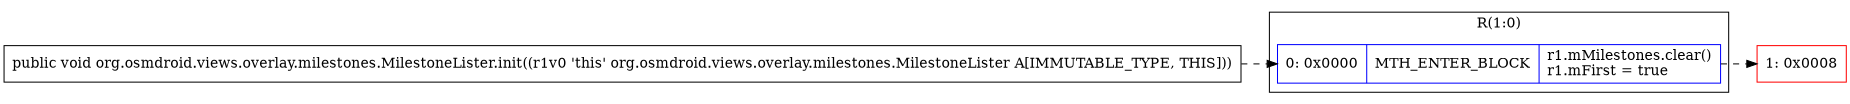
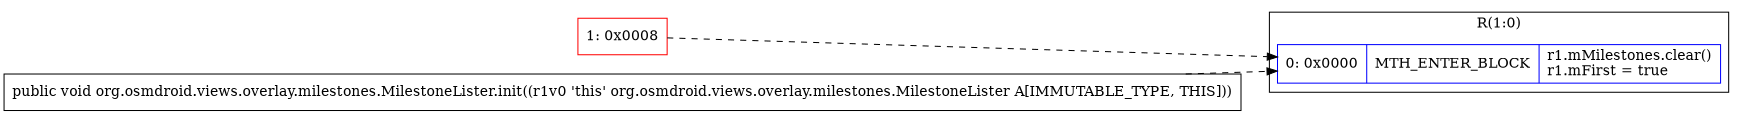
edge "0: 0x0000" -> "1: 0x0008": reversed
